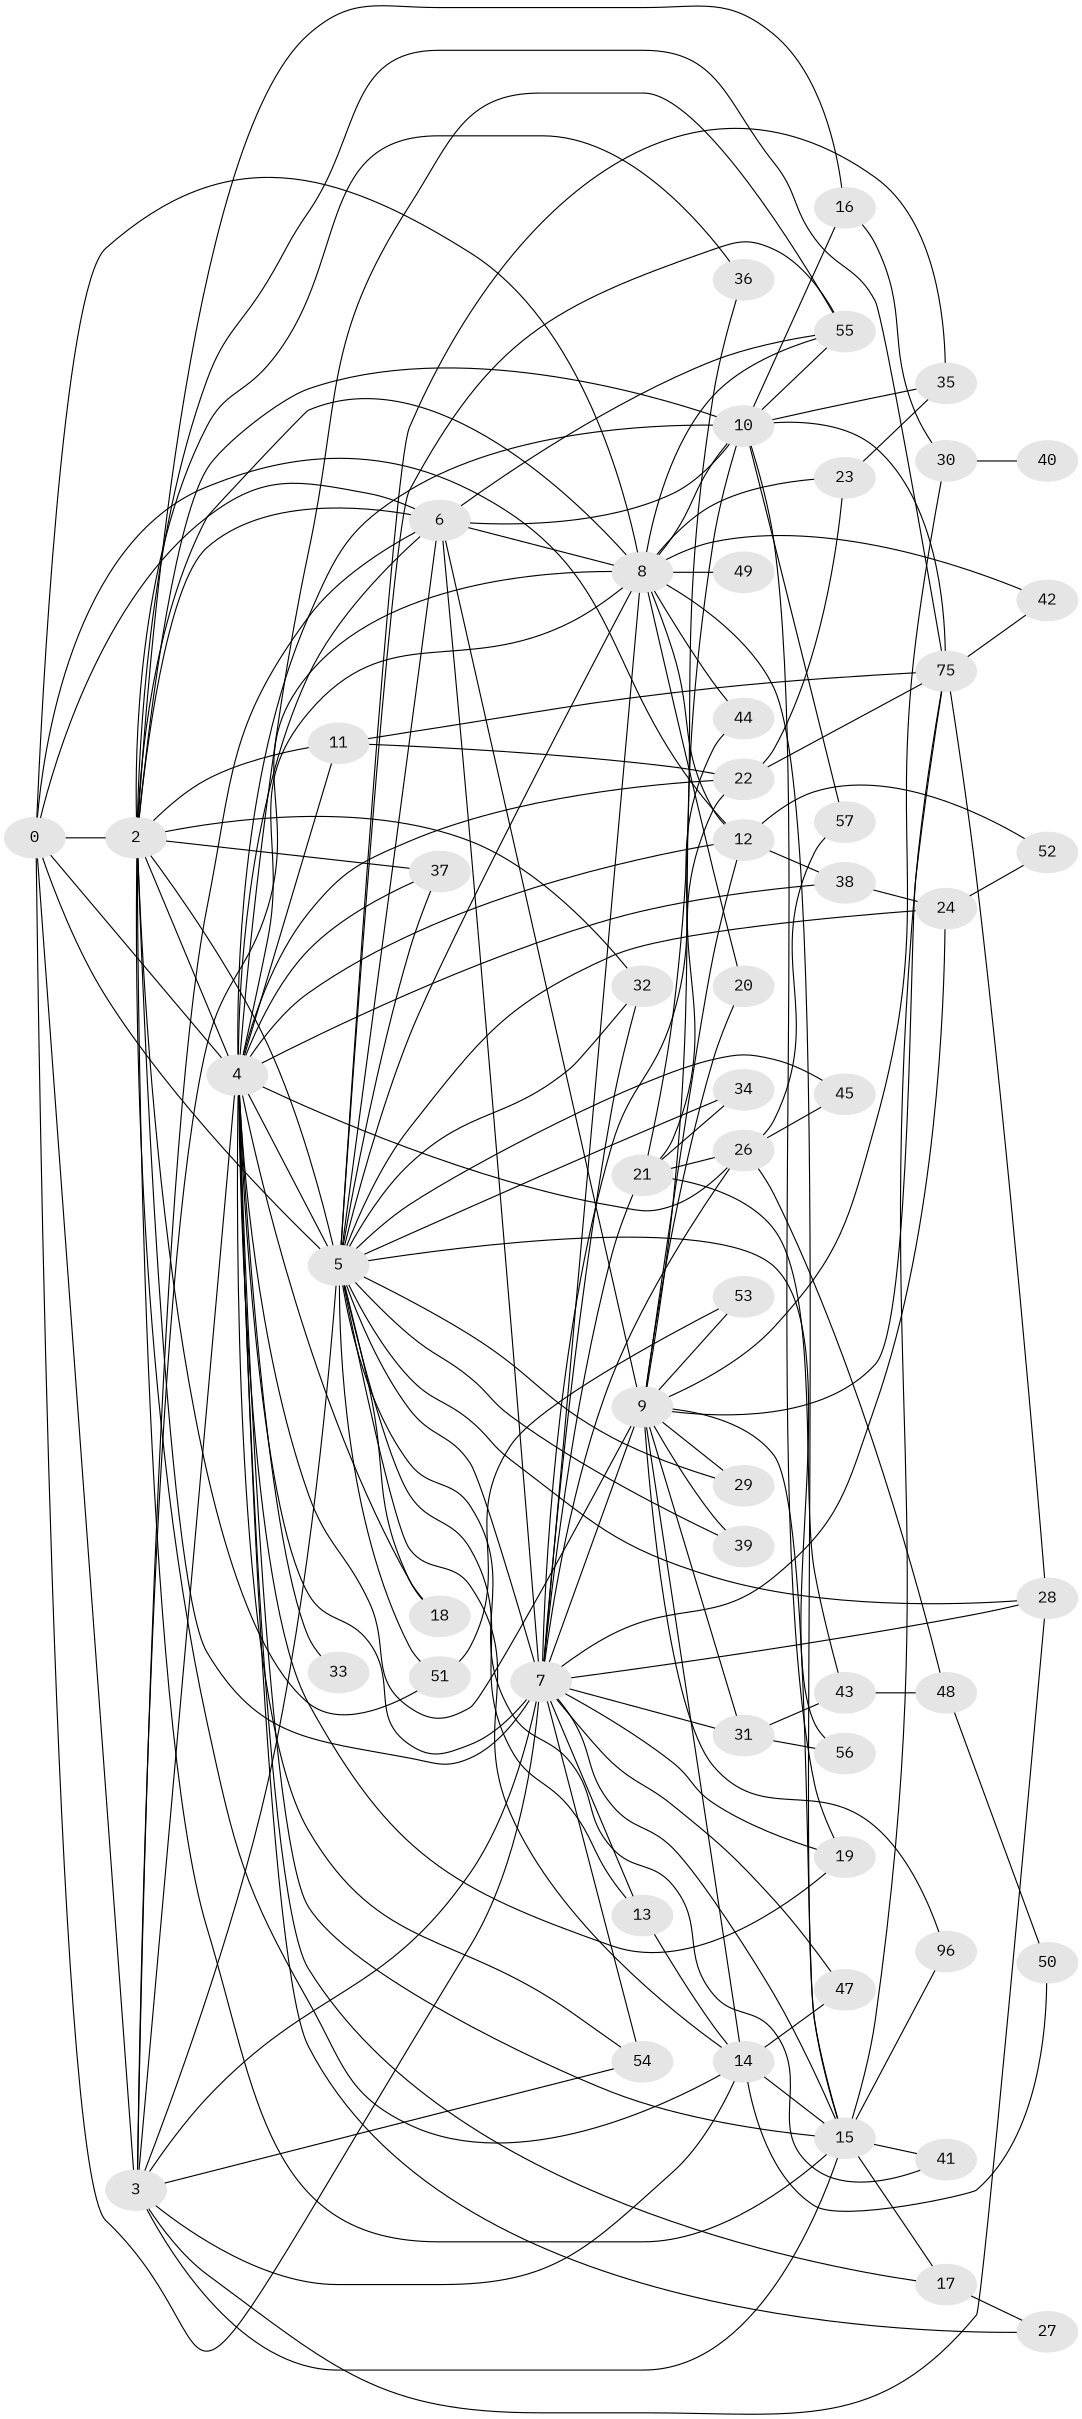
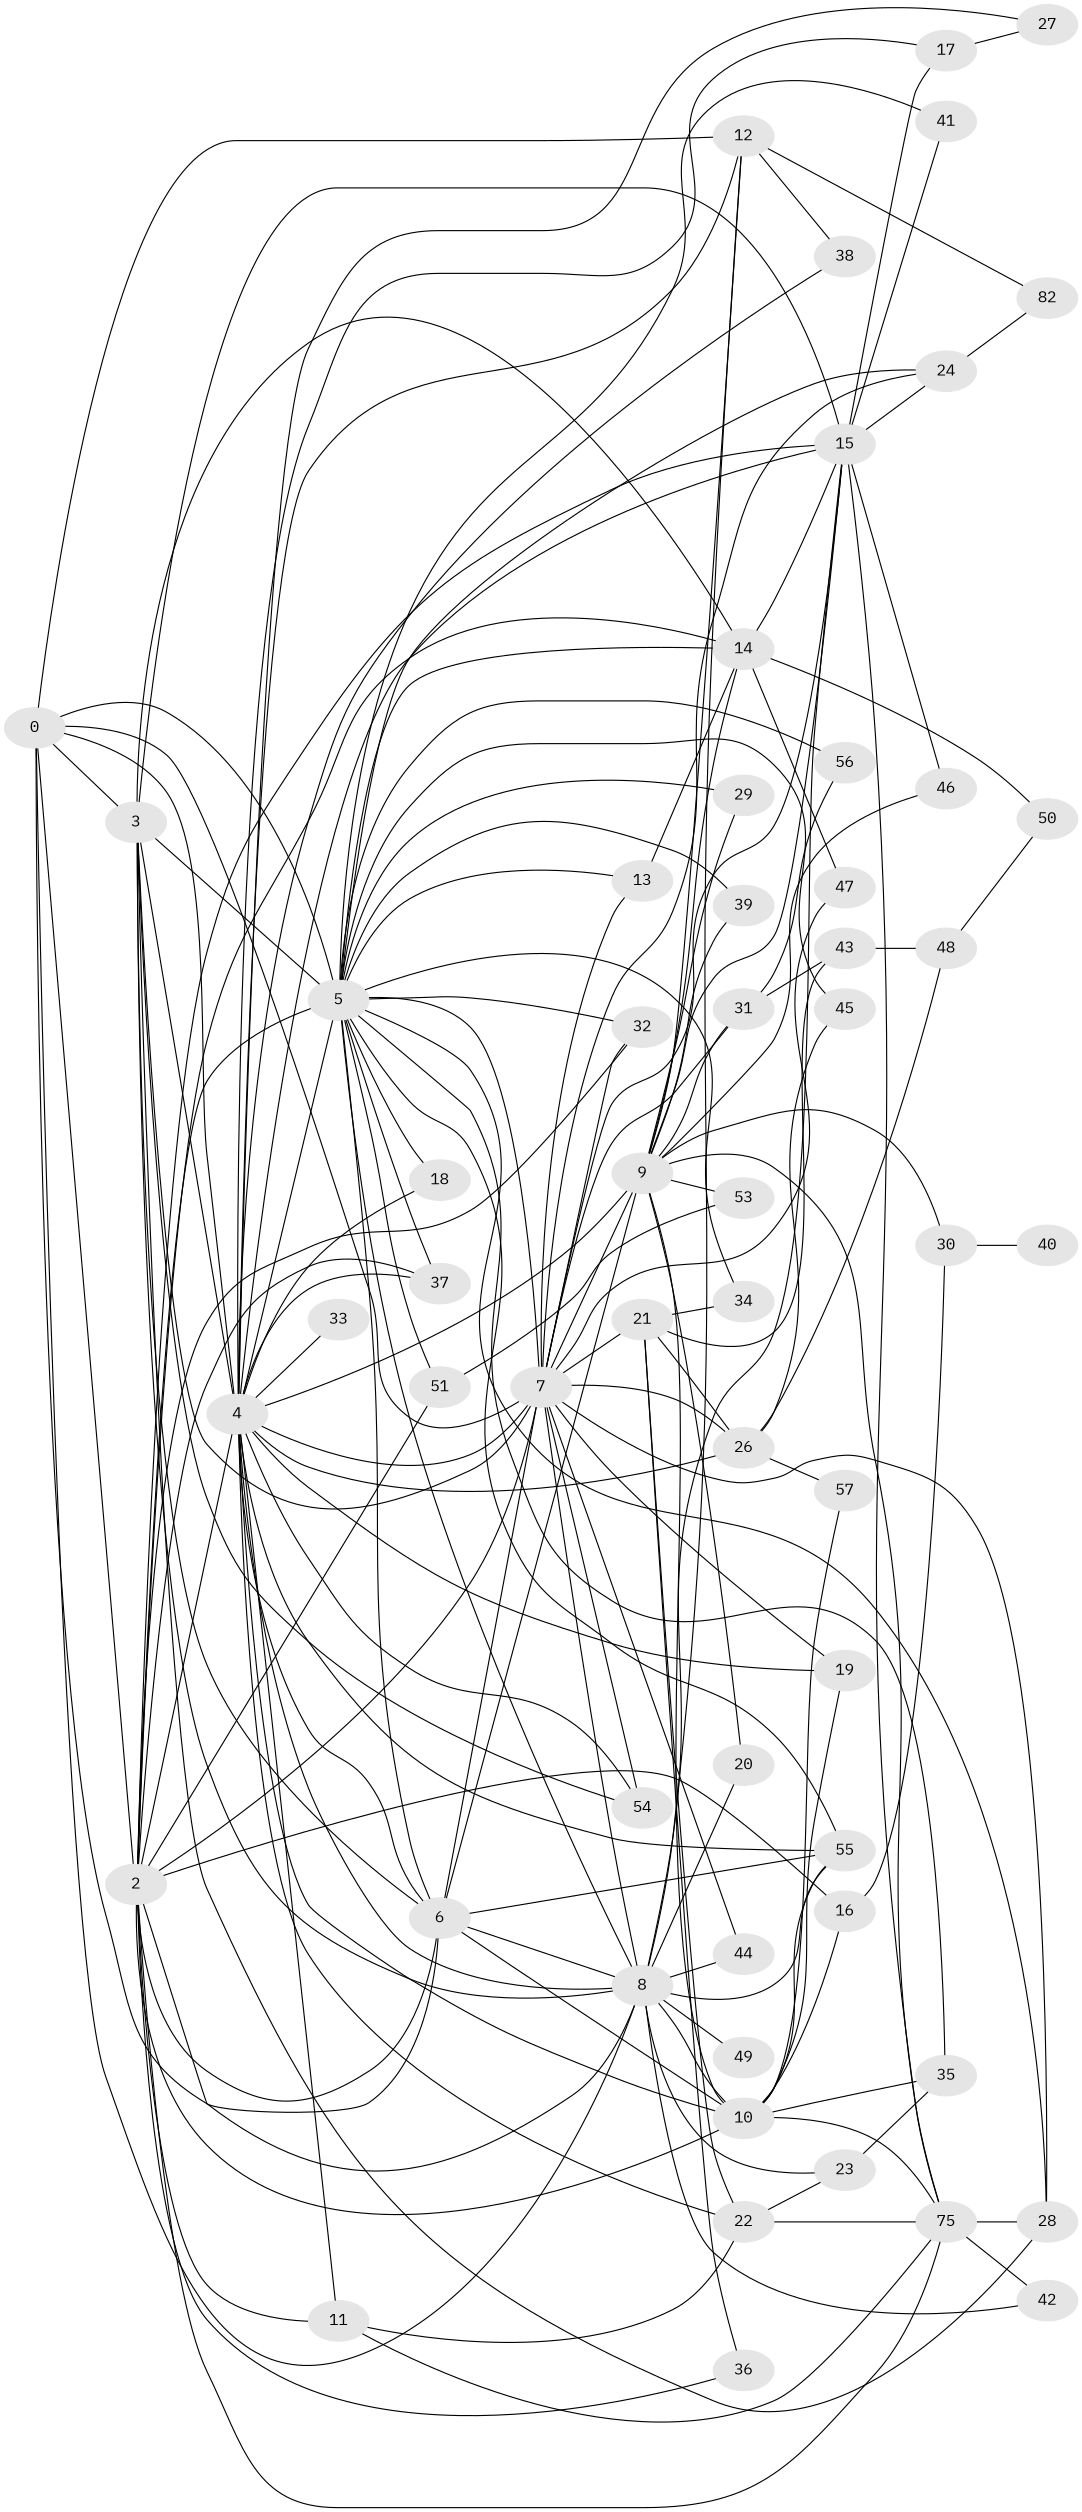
node "52": label "52" -> "82"
edge "38" -- "24": now "15" -- "24"
node "96": label "96" -> "46"
